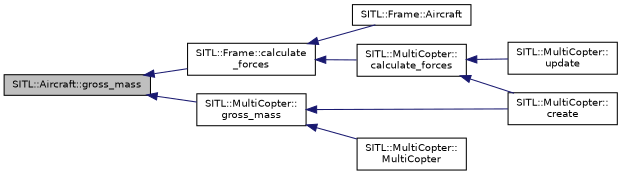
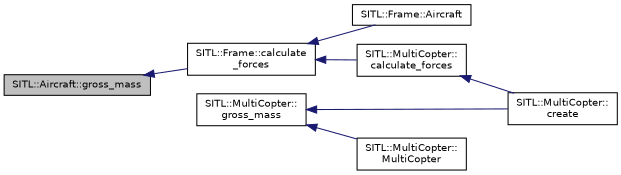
node "SITL::MultiCopter:: update": removed
edge "SITL::MultiCopter:: gross_mass" -> "SITL::Aircraft::gross_mass": removed
